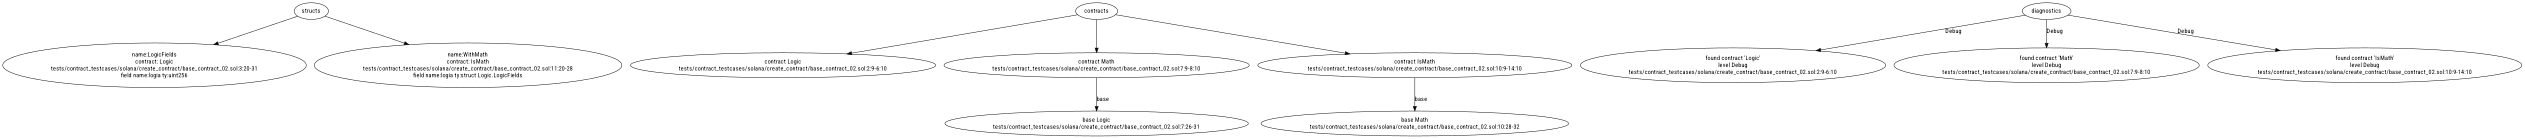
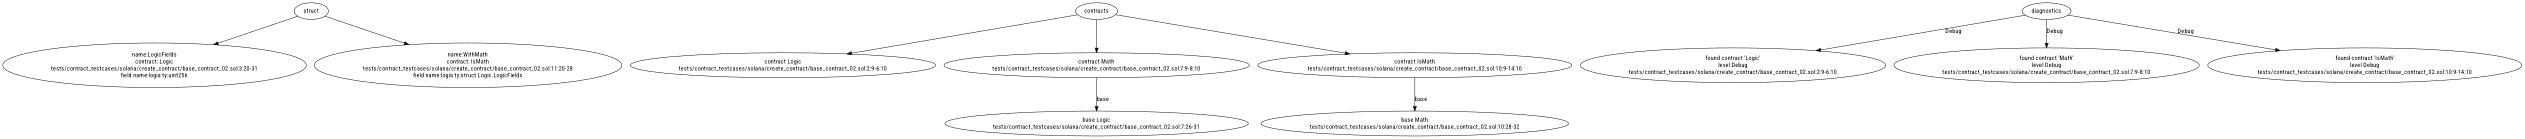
node "structs": label "structs" -> "struct"
